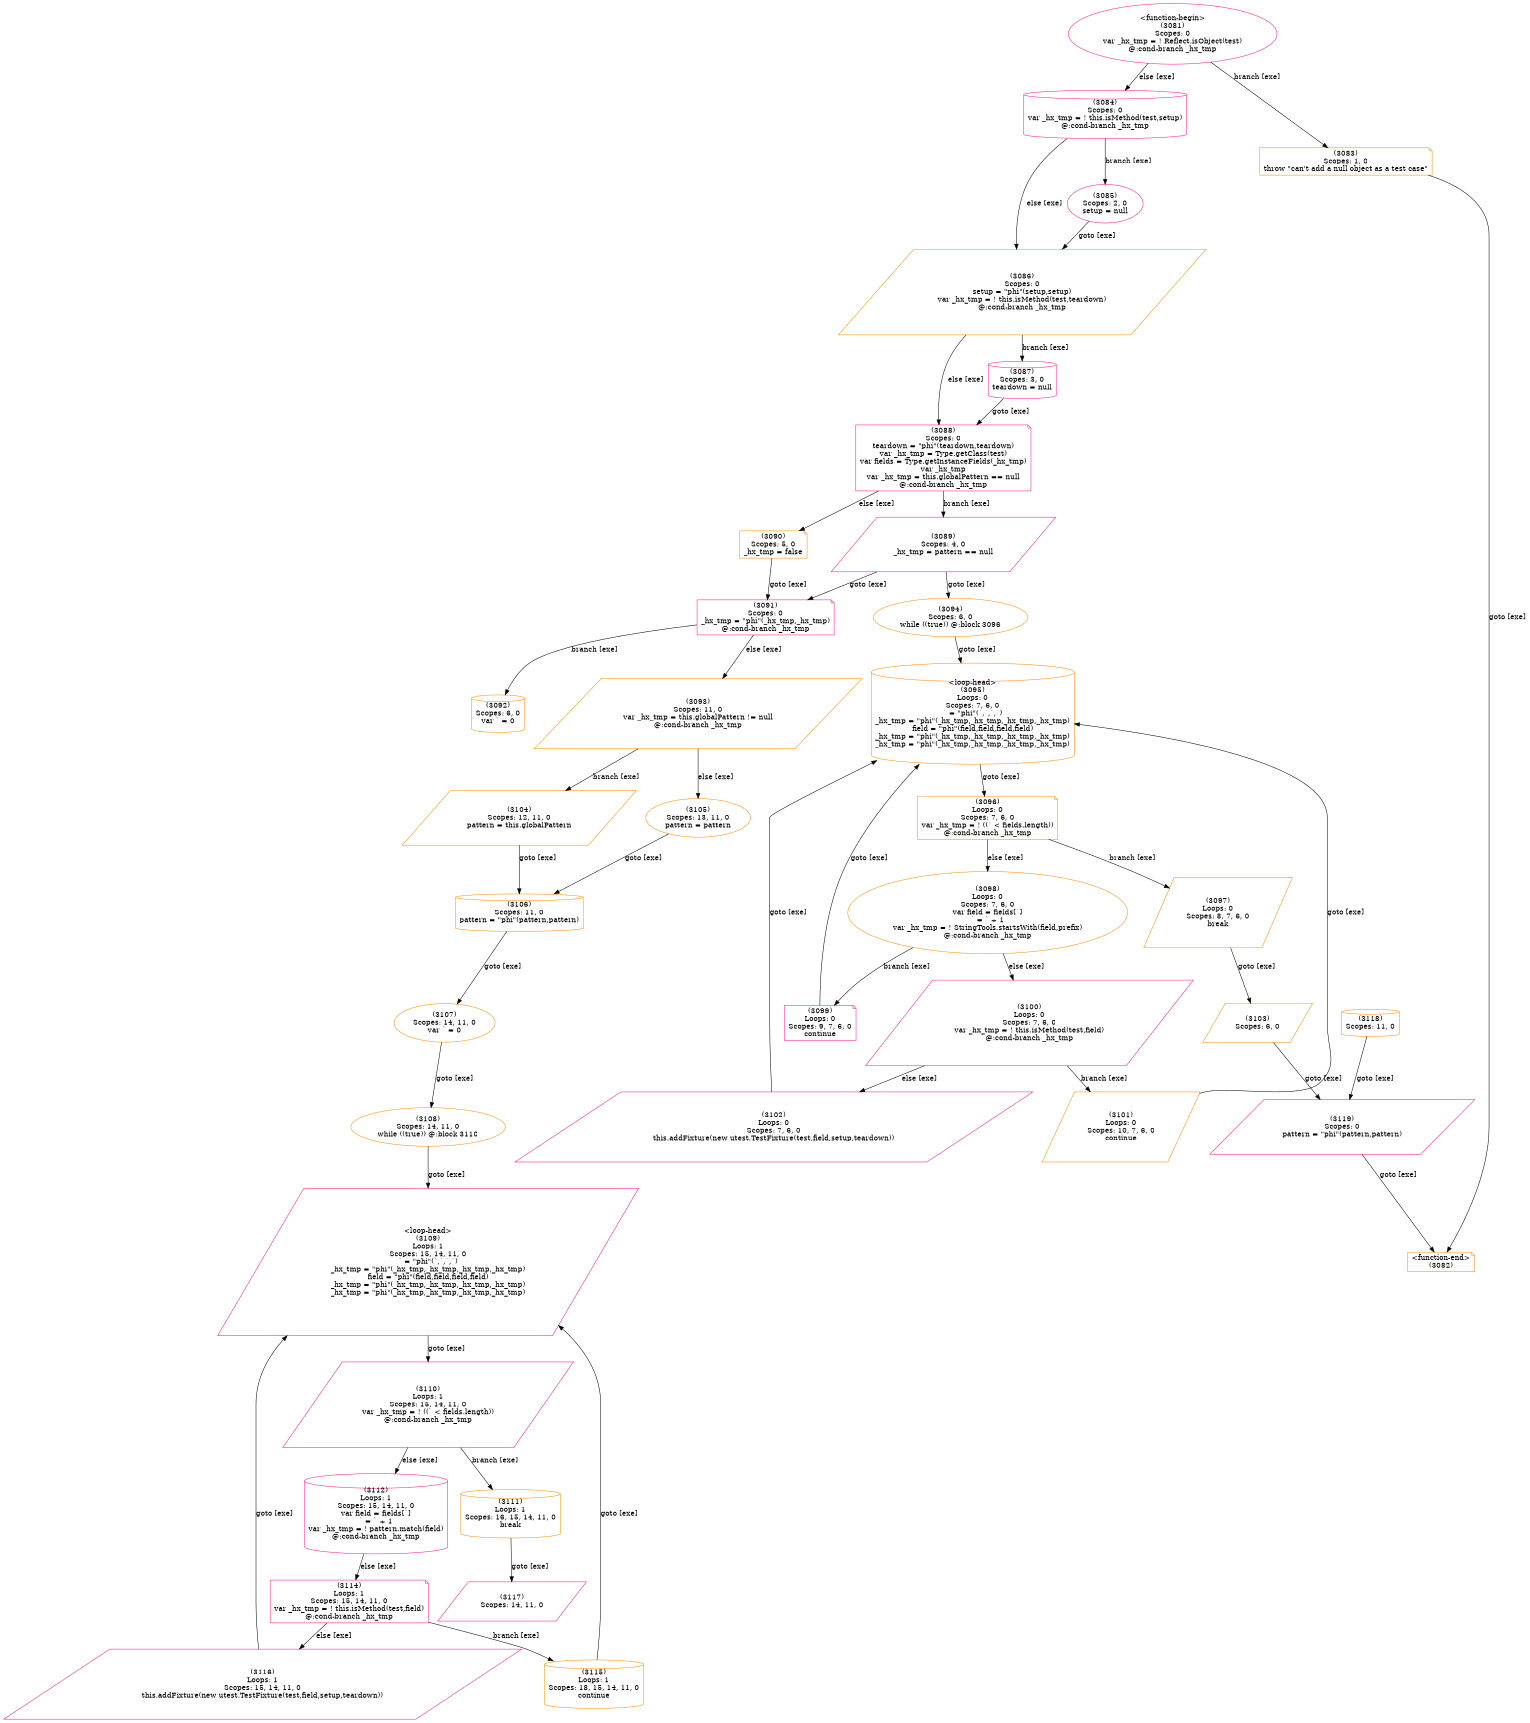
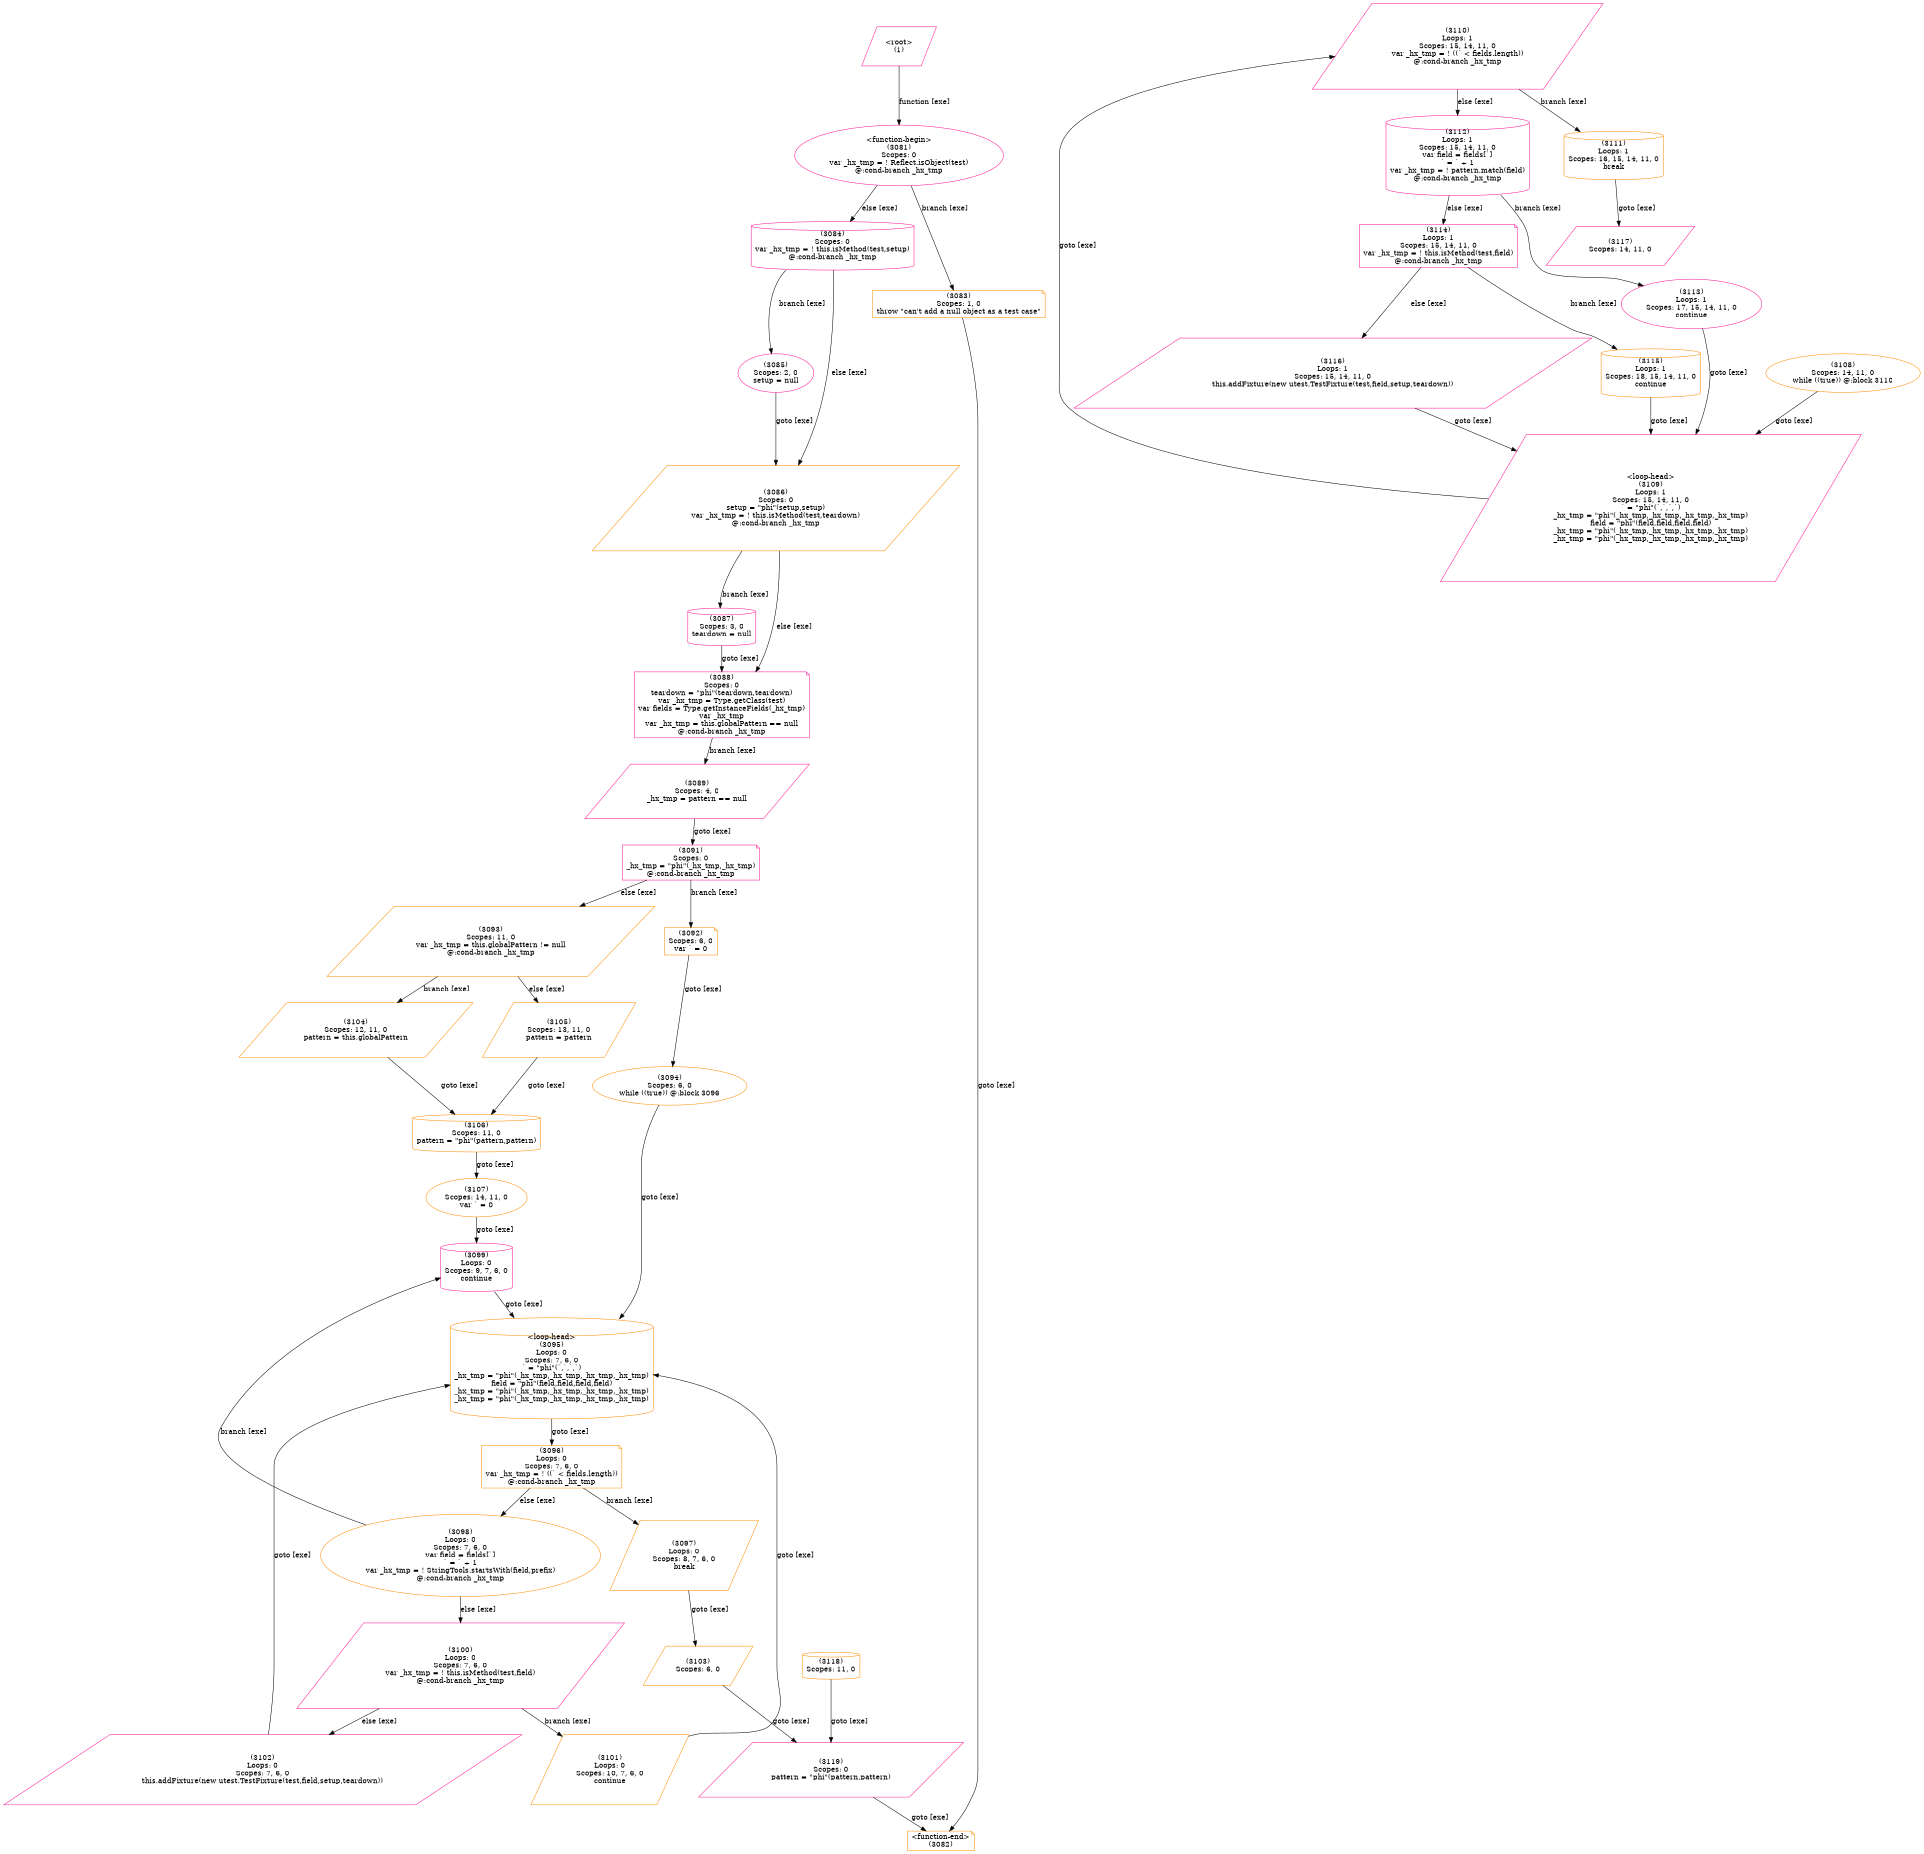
node "<root> (1)": added
node "(3113) Loops: 1 Scopes: 17, 15, 14, 11, 0 continue": added
node "(3090) Scopes: 5, 0 _hx_tmp = false": removed
edge "(3089) Scopes: 4, 0 _hx_tmp = pattern == null" -> "(3094) Scopes: 6, 0 while ((true)) @:block 3096": now "(3092) Scopes: 6, 0 var ` = 0" -> "(3094) Scopes: 6, 0 while ((true)) @:block 3096"
node "(3092) Scopes: 6, 0 var ` = 0": shape cylinder -> note
node "(3105) Scopes: 13, 11, 0 pattern = pattern": shape ellipse -> parallelogram
node "(3099) Loops: 0 Scopes: 9, 7, 6, 0 continue": shape note -> cylinder
edge "(3107) Scopes: 14, 11, 0 var ` = 0" -> "(3108) Scopes: 14, 11, 0 while ((true)) @:block 3110": now "(3107) Scopes: 14, 11, 0 var ` = 0" -> "(3099) Loops: 0 Scopes: 9, 7, 6, 0 continue"
